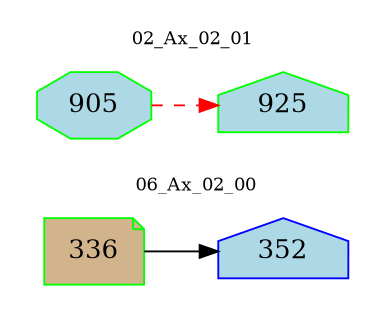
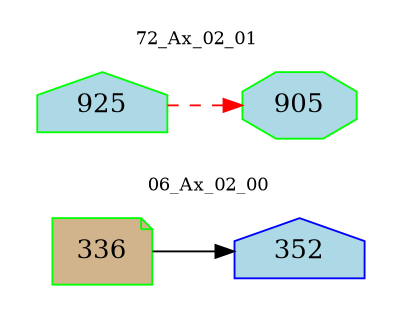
cluster "02_Ax_02_01": label "02_Ax_02_01" -> "72_Ax_02_01"
edge "905" -> "925": reversed
